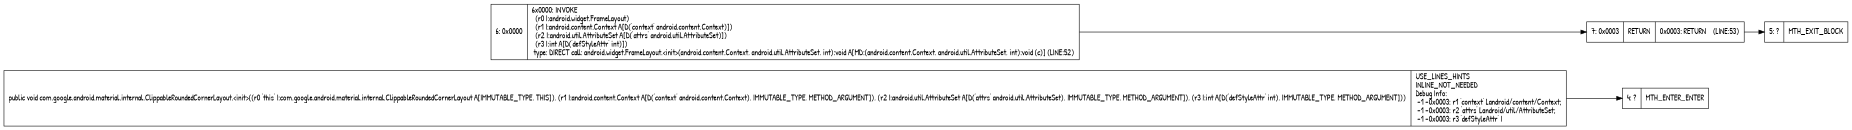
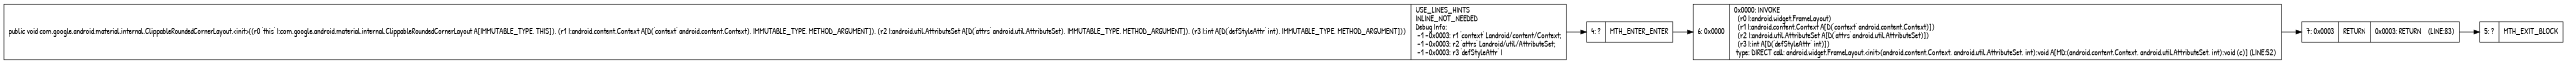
node "6: 0x0000": text "6x0000: INVOKE" -> "0x0000: INVOKE"
edge "4: ?" -> "6: 0x0000": added
node "7: 0x0003": text "0x0003: RETURN    (LINE:53)" -> "0x0003: RETURN    (LINE:83)"
